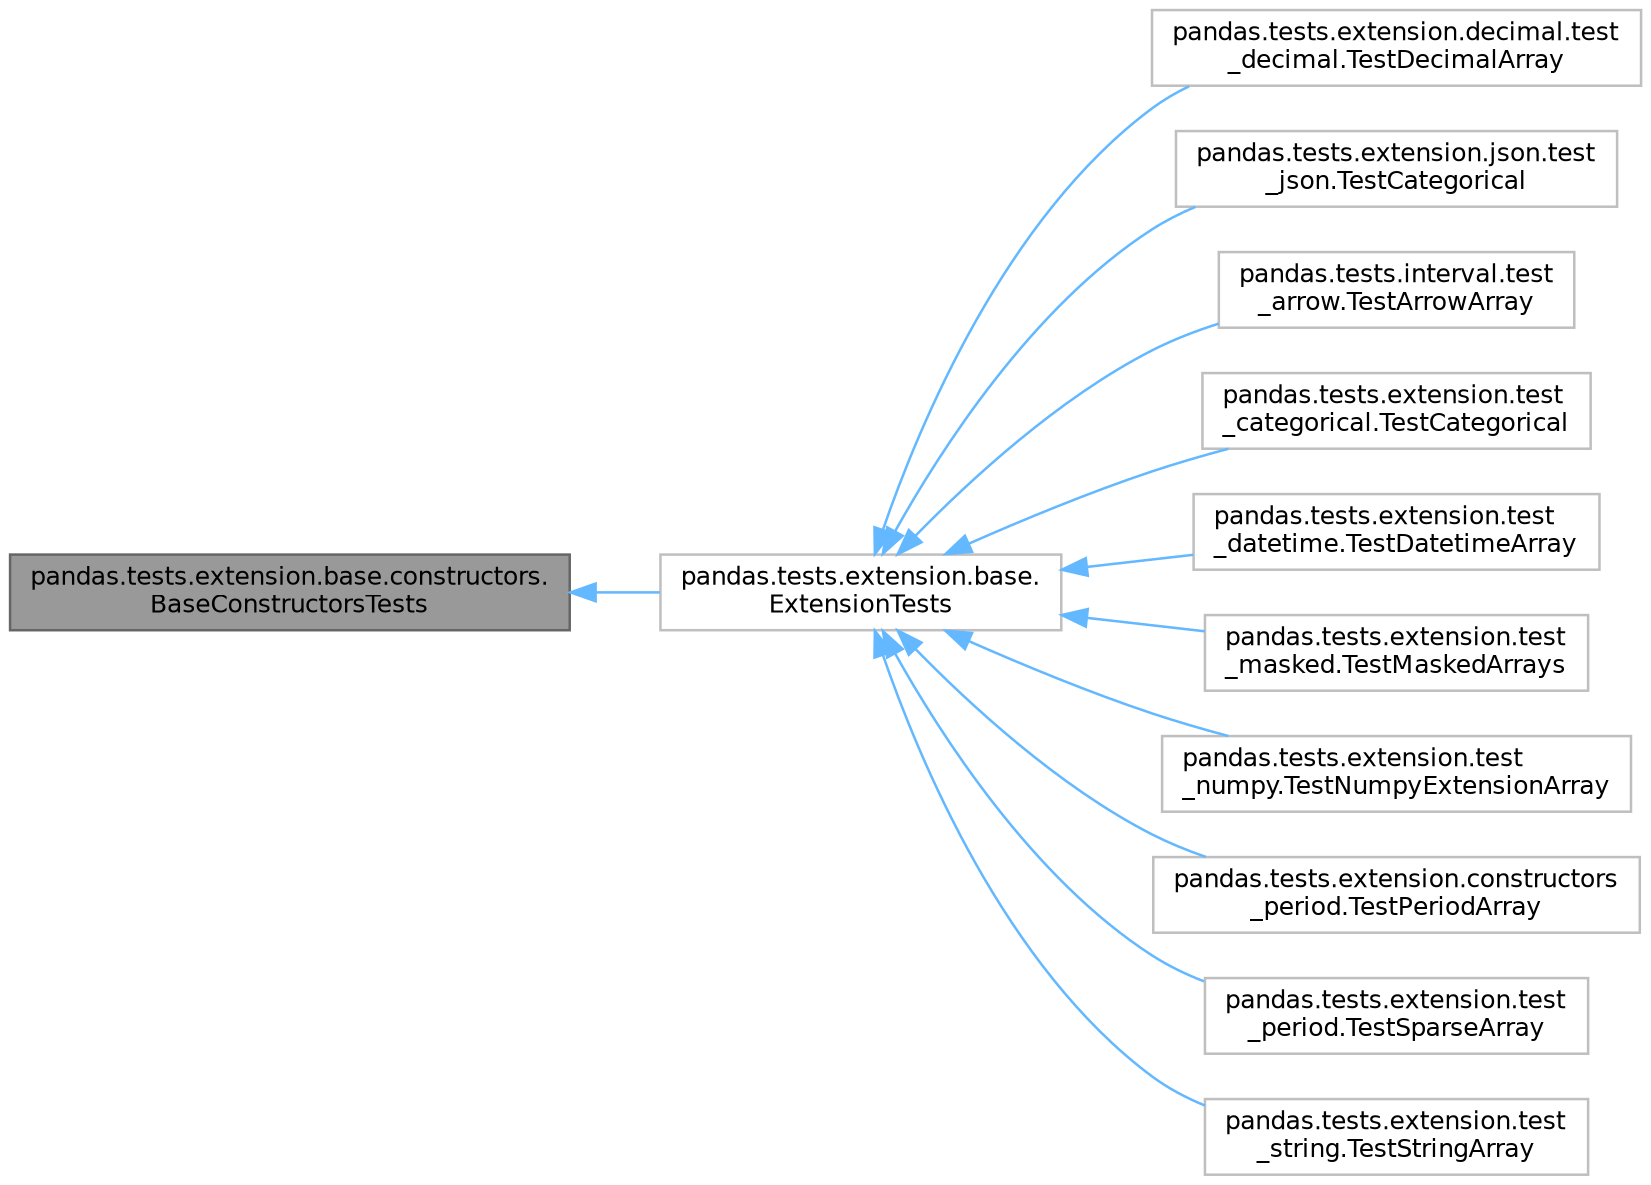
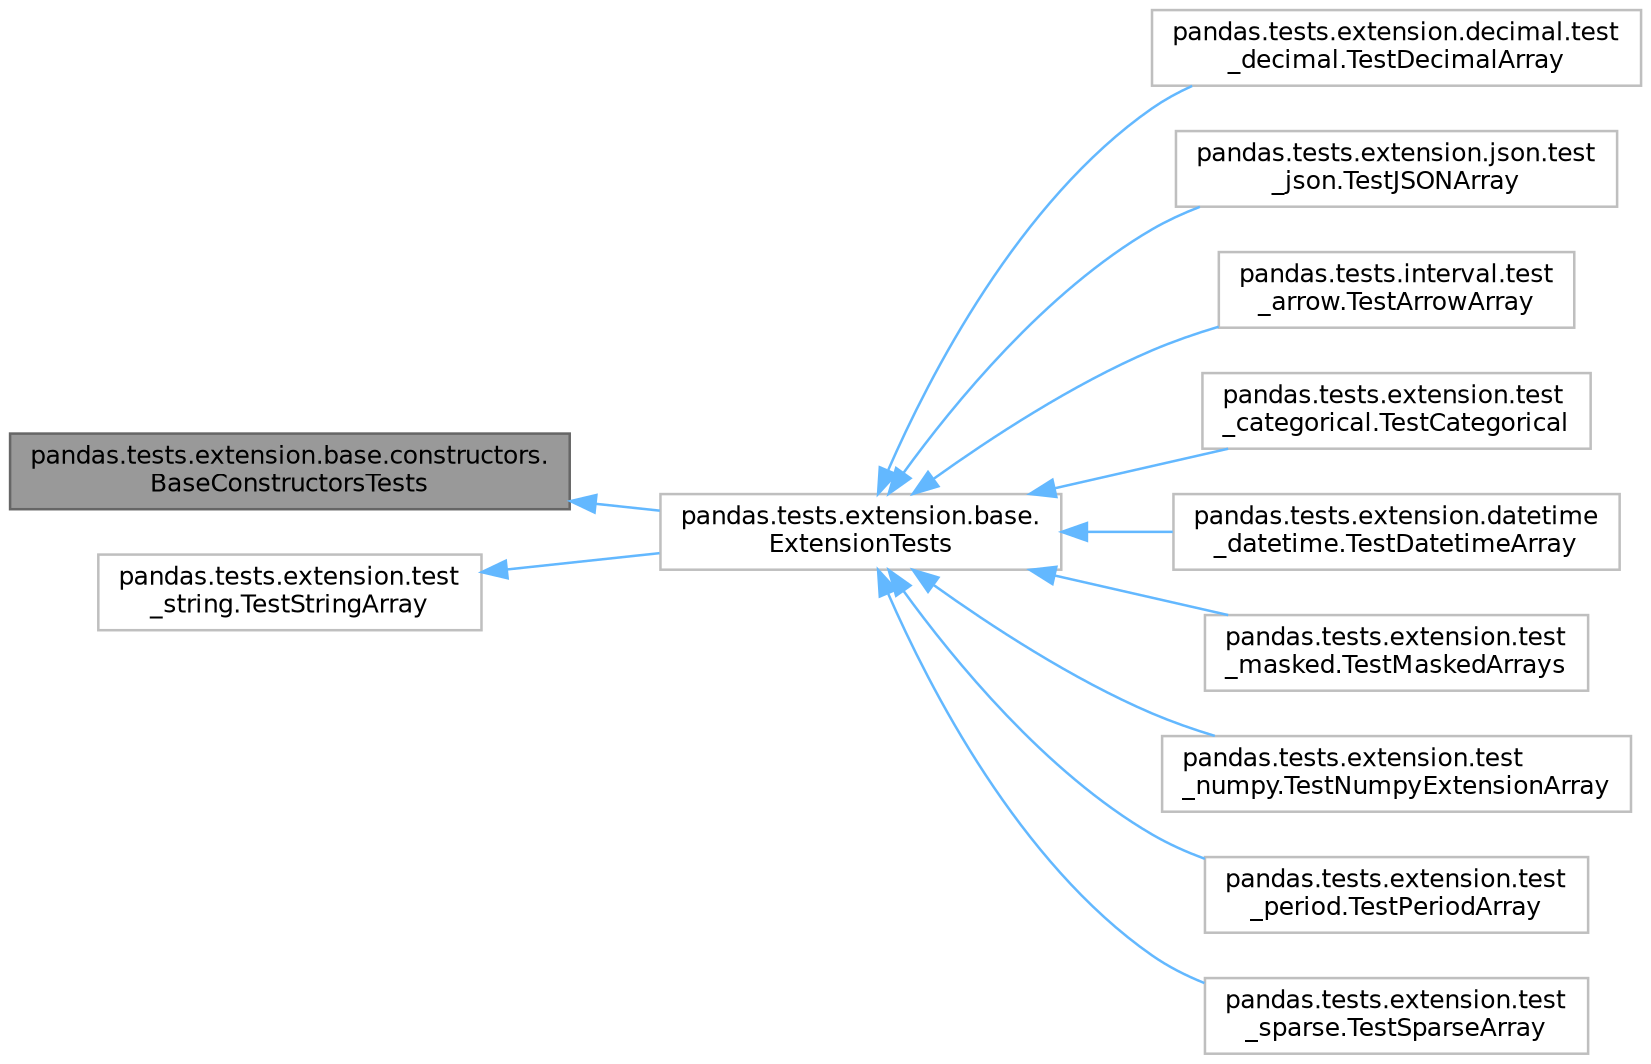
node "pandas.tests.extension.json.test _json.TestCategorical": label "pandas.tests.extension.json.test _json.TestCategorical" -> "pandas.tests.extension.json.test _json.TestJSONArray"
node "pandas.tests.extension.test _datetime.TestDatetimeArray": label "pandas.tests.extension.test _datetime.TestDatetimeArray" -> "pandas.tests.extension.datetime _datetime.TestDatetimeArray"
node "pandas.tests.extension.constructors _period.TestPeriodArray": label "pandas.tests.extension.constructors _period.TestPeriodArray" -> "pandas.tests.extension.test _period.TestPeriodArray"
edge "pandas.tests.extension.test _string.TestStringArray" -> "pandas.tests.extension.base. ExtensionTests": reversed
node "pandas.tests.extension.test _period.TestSparseArray": label "pandas.tests.extension.test _period.TestSparseArray" -> "pandas.tests.extension.test _sparse.TestSparseArray"
